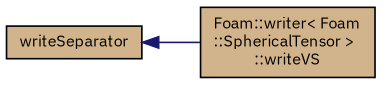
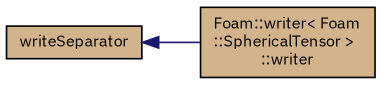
node "Foam::writer< Foam ::SphericalTensor > ::writeVS": label "Foam::writer< Foam ::SphericalTensor > ::writeVS" -> "Foam::writer< Foam ::SphericalTensor > ::writer"
